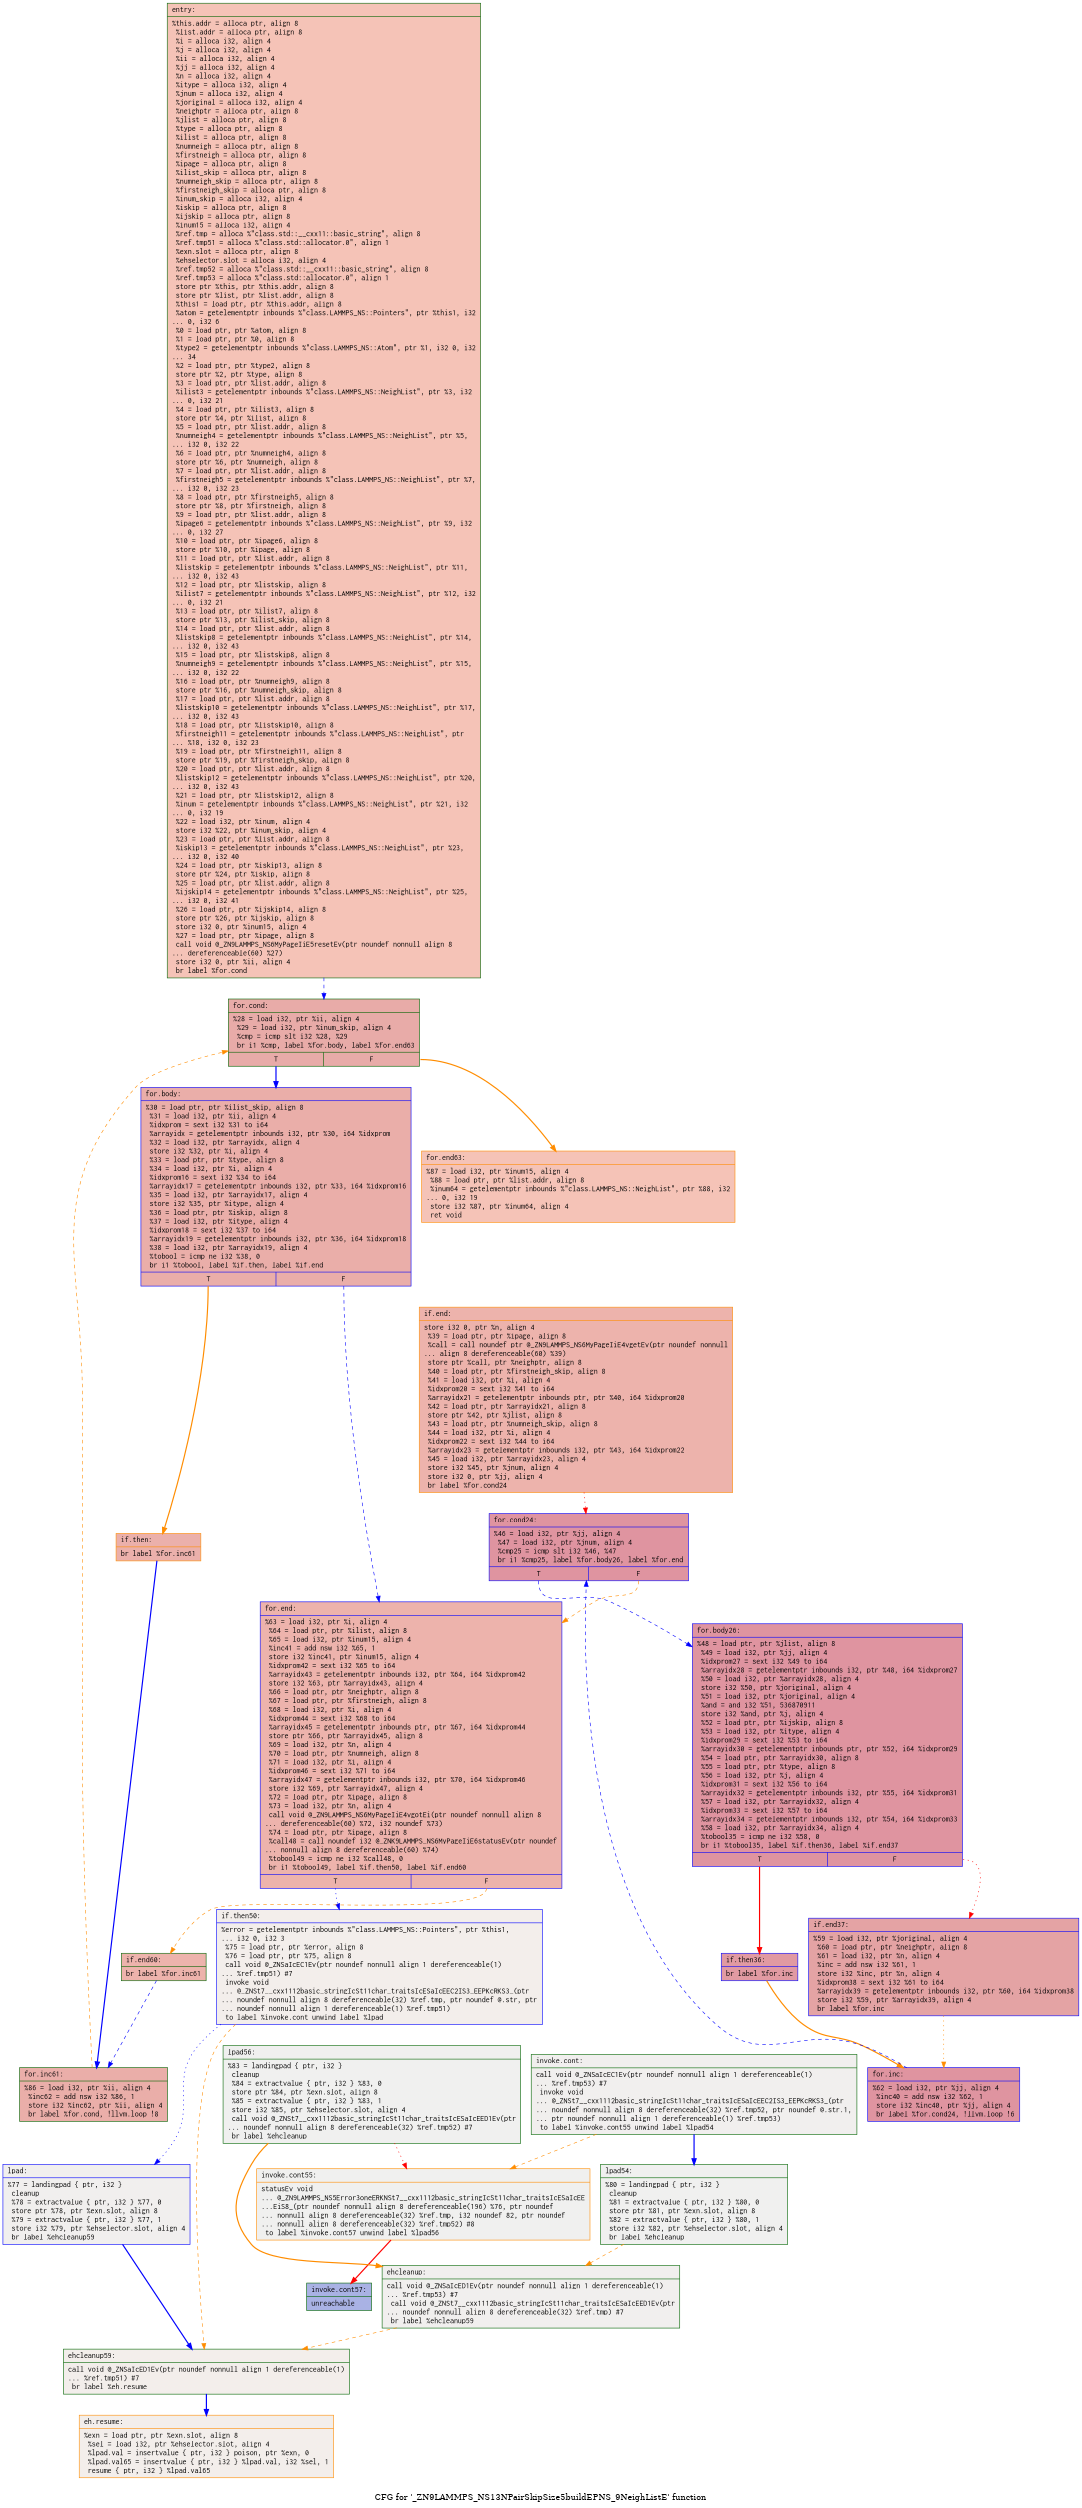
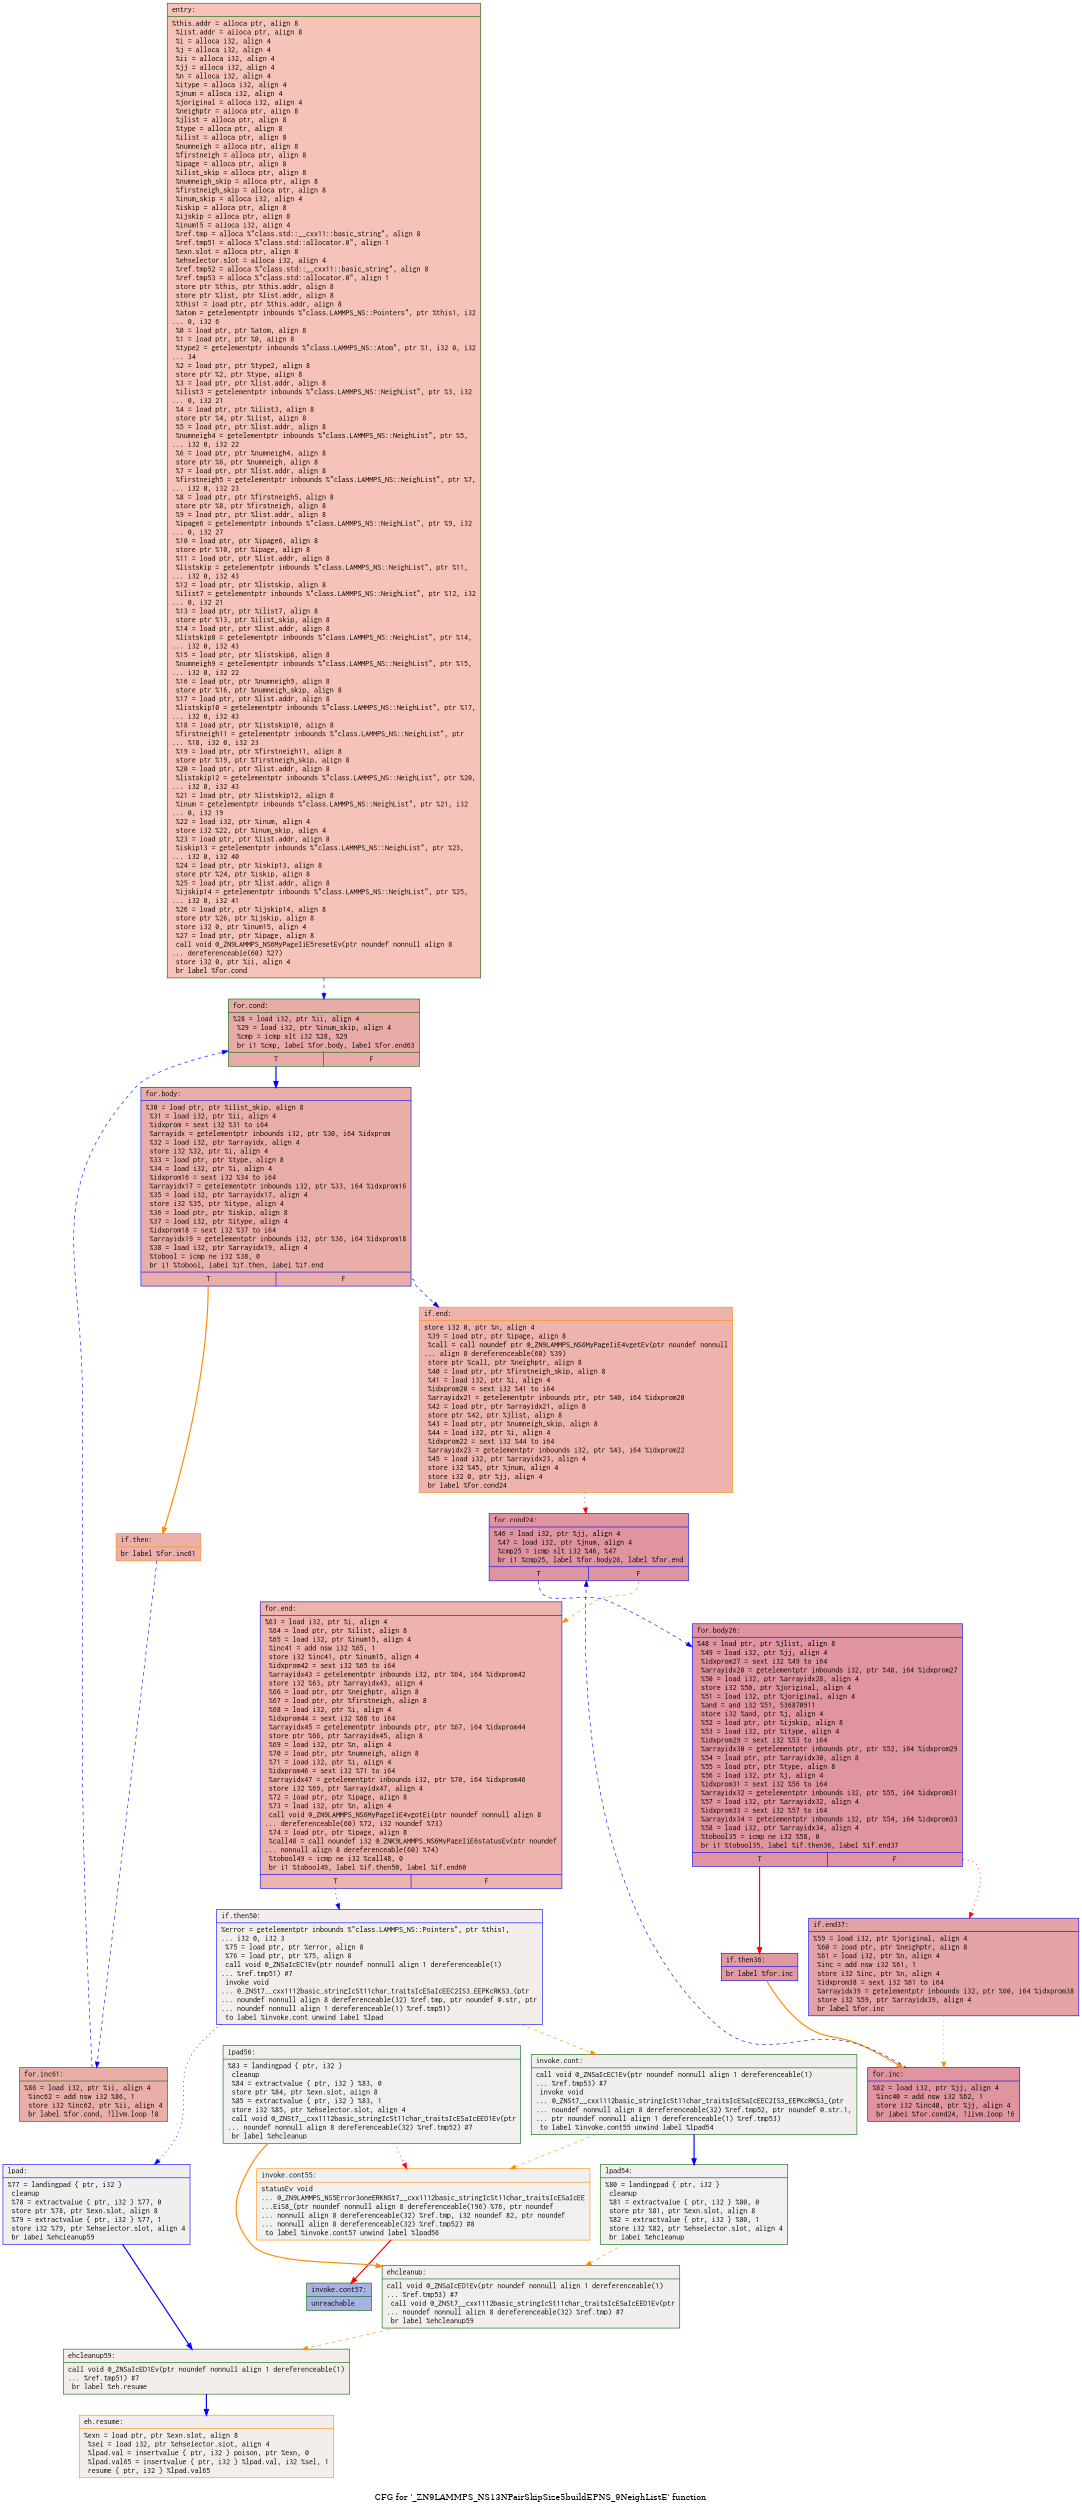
node "for.end63:": removed
edge "for.body:" -> "for.end:": now "for.body:" -> "if.end:"
edge "for.inc61:" -> "for.cond:": color darkorange -> blue
edge "if.then:" -> "for.inc61:": style bold -> dashed
node "if.end60:": removed
edge "if.then50:" -> "ehcleanup59:": now "if.then50:" -> "invoke.cont:"
